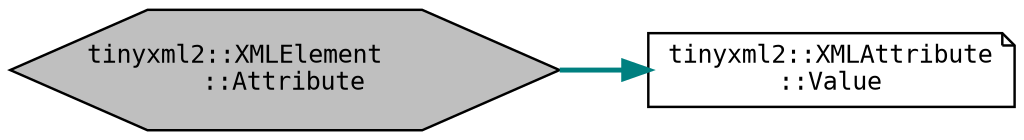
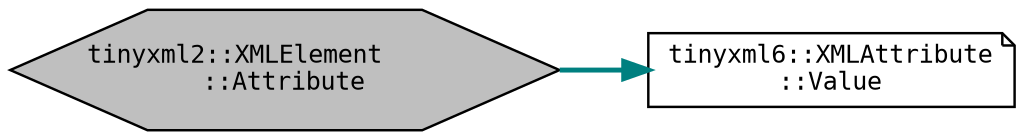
node "tinyxml2::XMLAttribute ::Value": label "tinyxml2::XMLAttribute ::Value" -> "tinyxml6::XMLAttribute ::Value"
